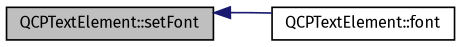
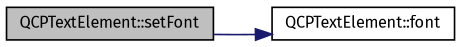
edge "QCPTextElement::font" -> "QCPTextElement::setFont": reversed
